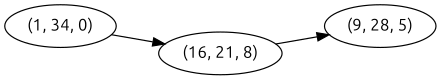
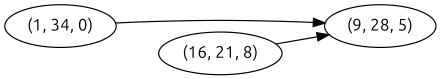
edge "(1, 34, 0)" -> "(16, 21, 8)": now "(1, 34, 0)" -> "(9, 28, 5)"
